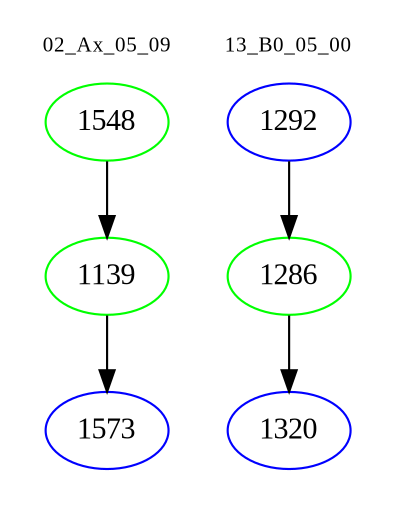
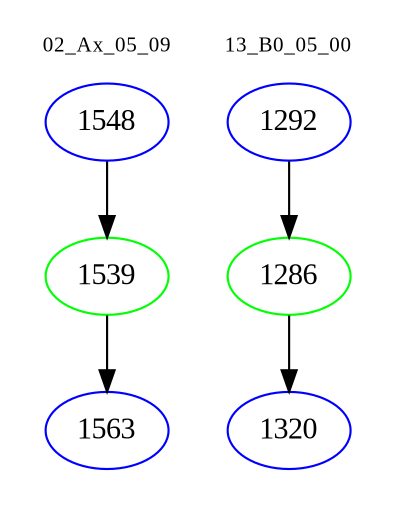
node "1548": color green -> blue
node "1139": label "1139" -> "1539"
node "1573": label "1573" -> "1563"
